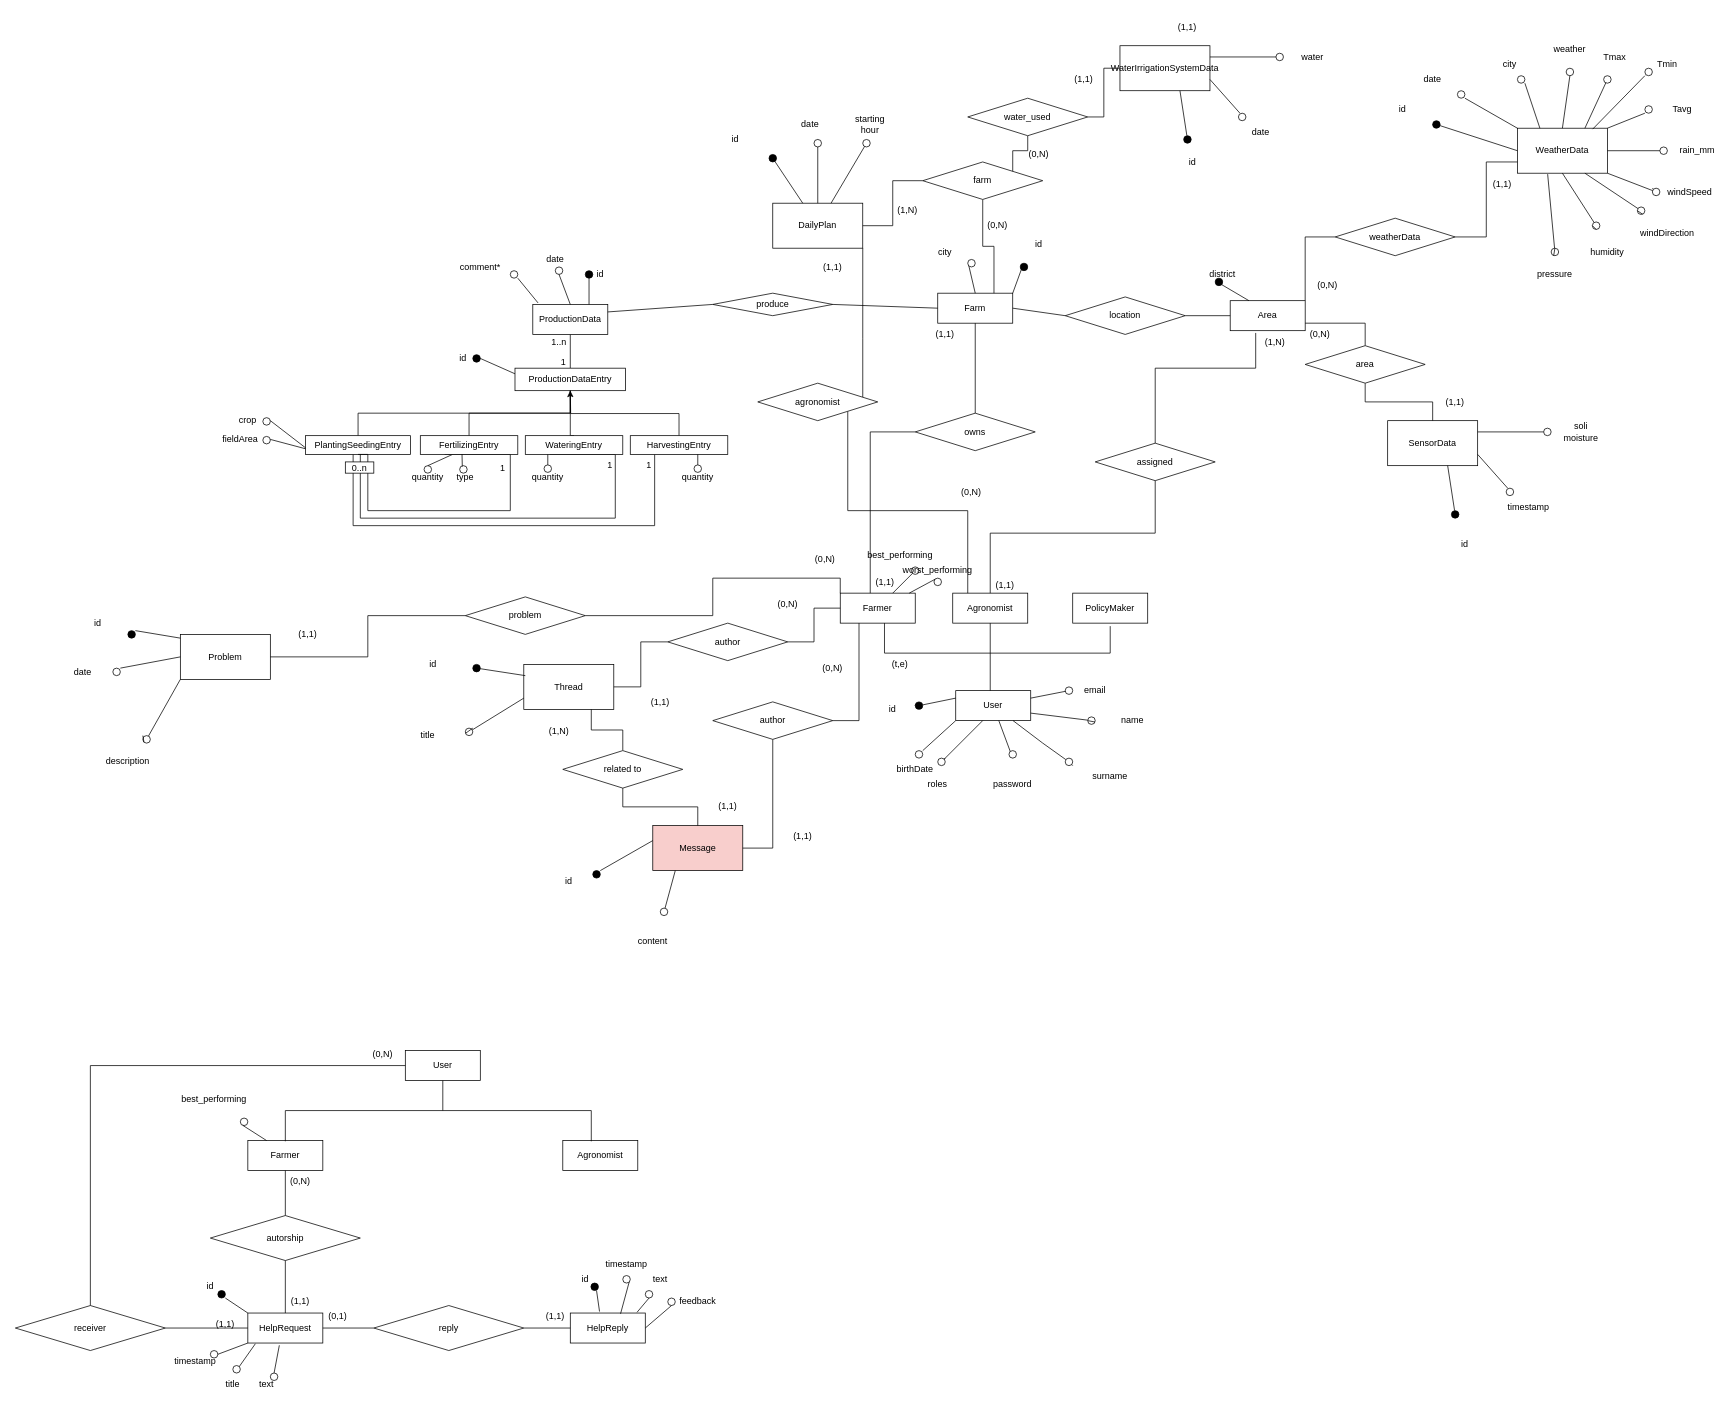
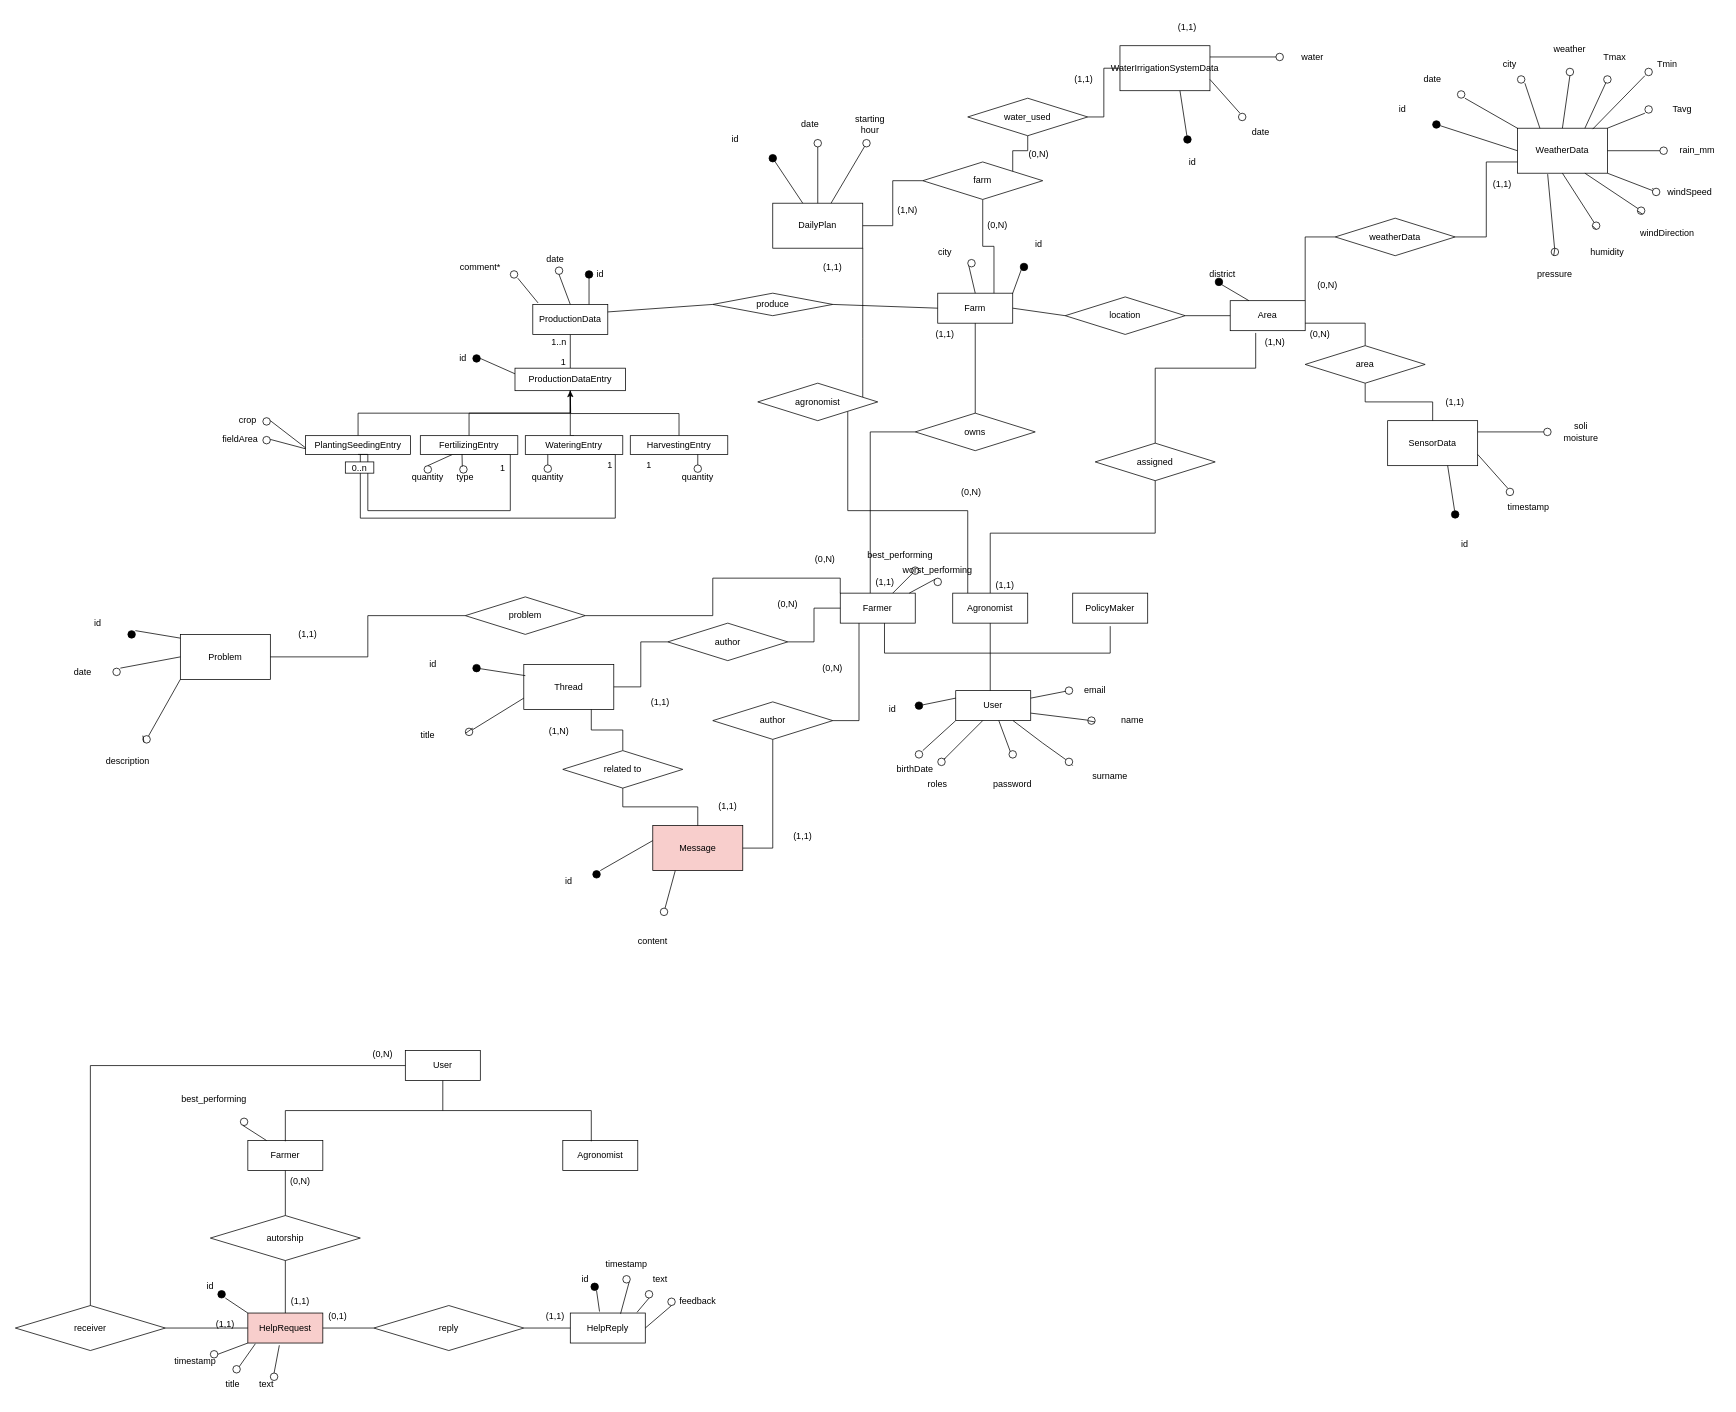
edge "PlantingSeedingEntry" -- "HarvestingEntry": removed
node "(t,e)": removed
node "HelpRequest": fillcolor #ffffff -> #f8cecc
